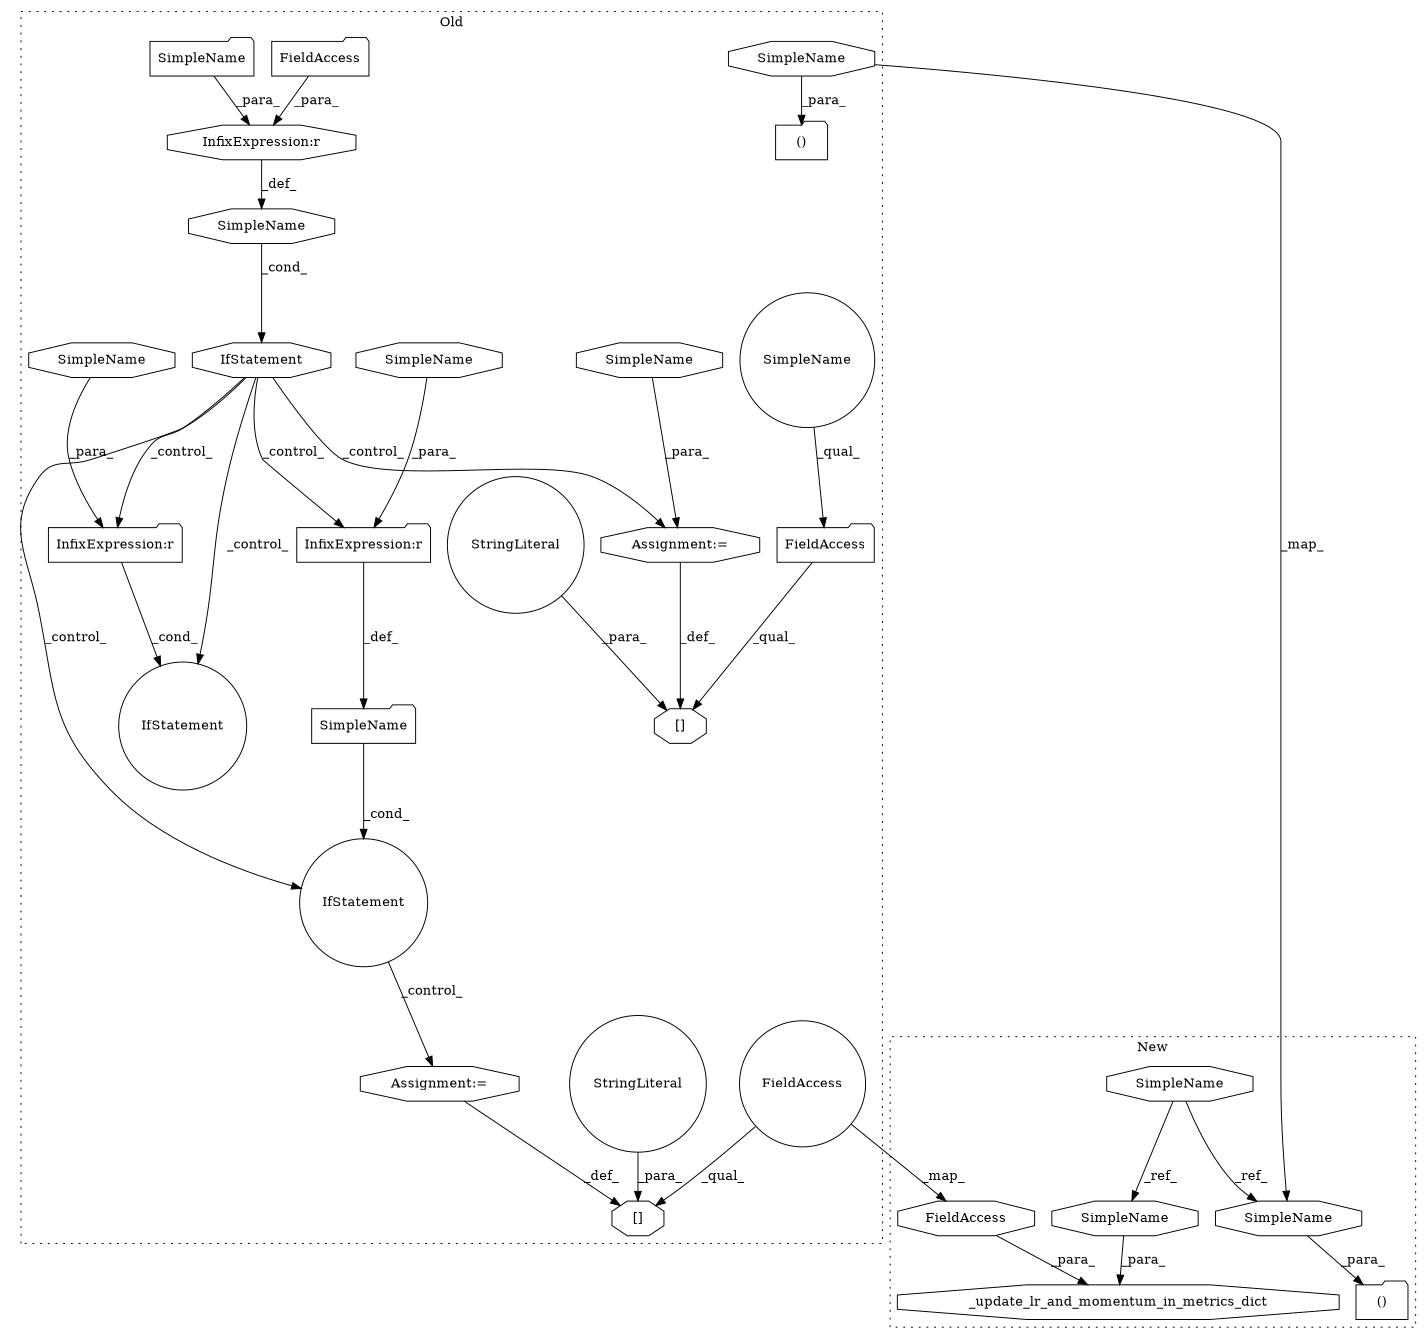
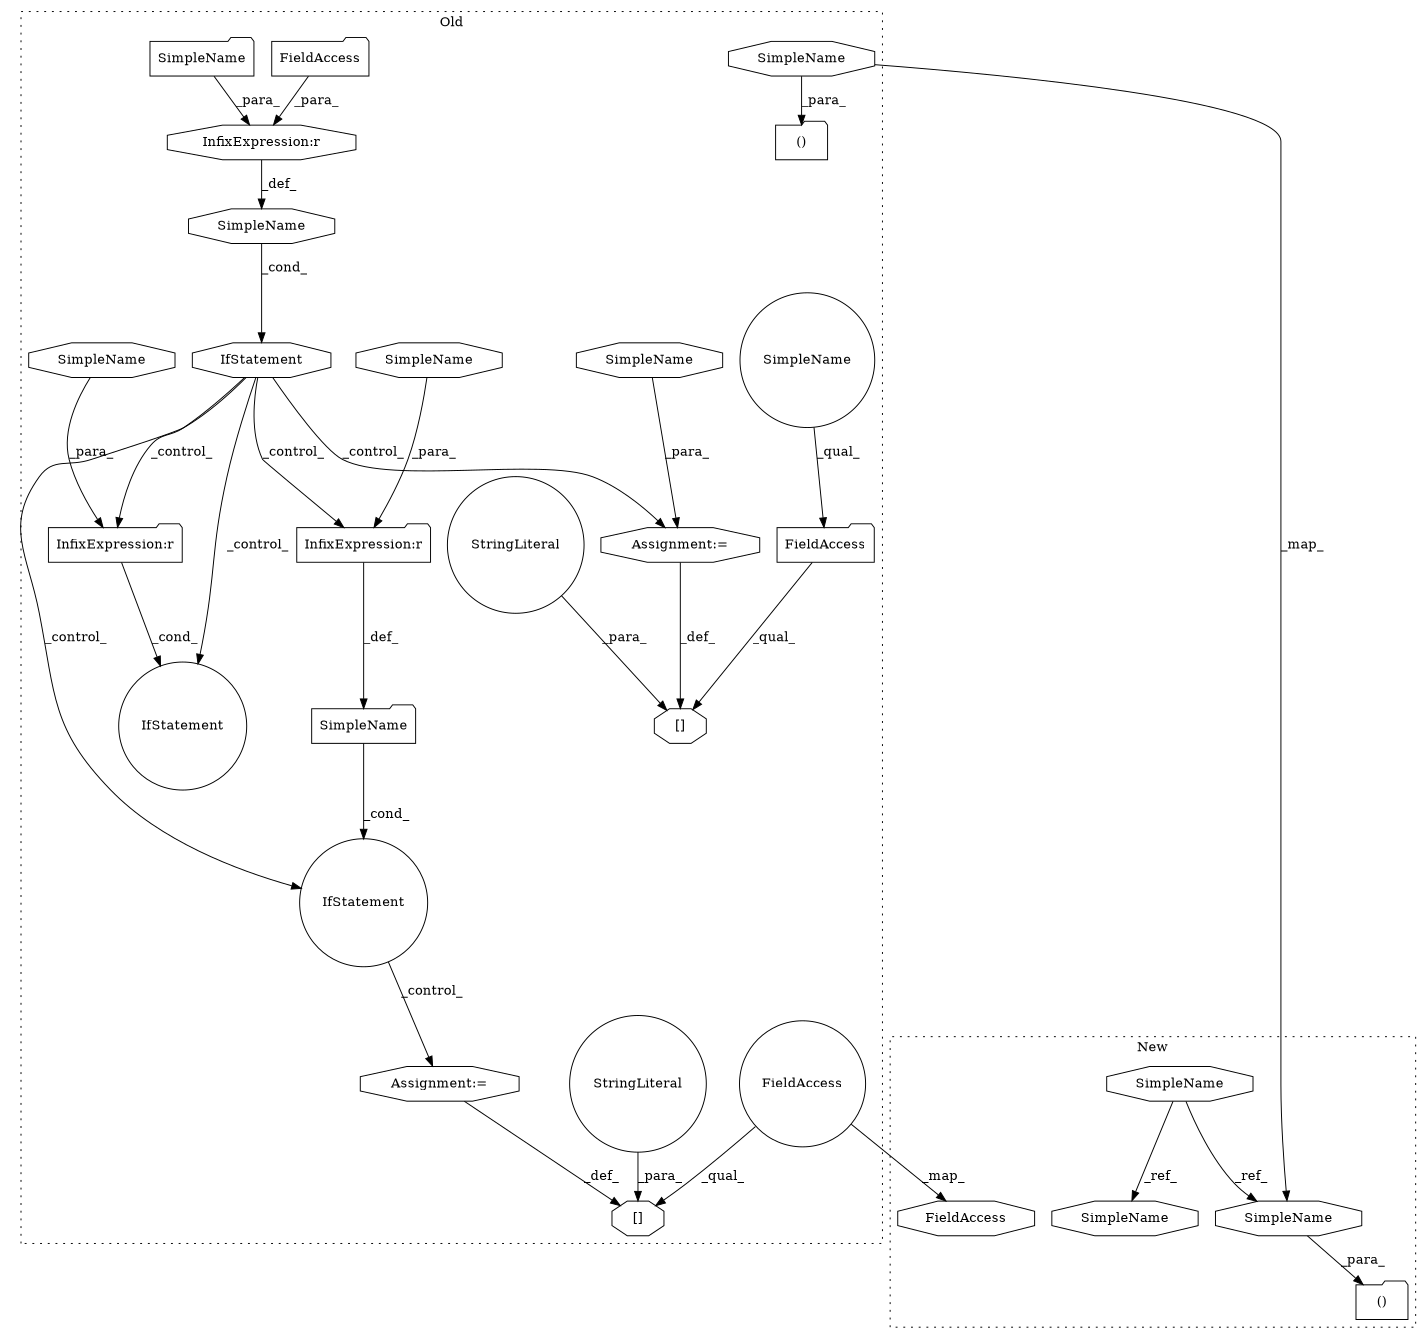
node "_update_lr_and_momentum_in_metrics_dict": removed
